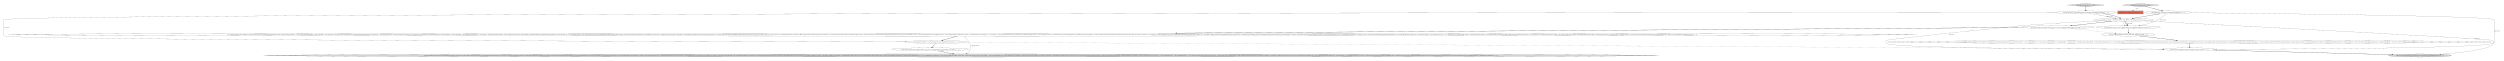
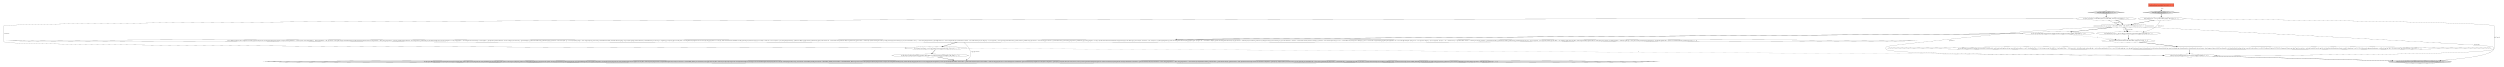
edge "addDragAndDropSupport['0', '0', '1']" -> "DashboardItem item@@@2@@@['0', '0', '1']": reversed
